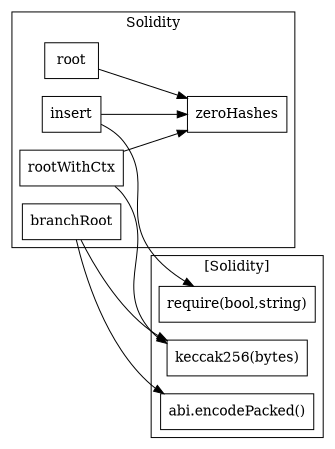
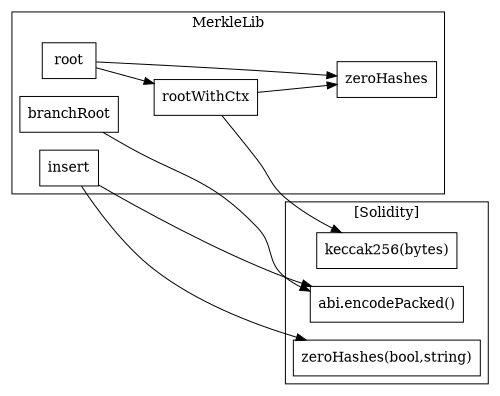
cluster "Solidity": label "Solidity" -> "MerkleLib"
edge "root" -> "rootWithCtx": added
edge "insert" -> "zeroHashes": now "insert" -> "abi.encodePacked()"
edge "branchRoot" -> "keccak256(bytes)": removed
node "require(bool,string)": label "require(bool,string)" -> "zeroHashes(bool,string)"
